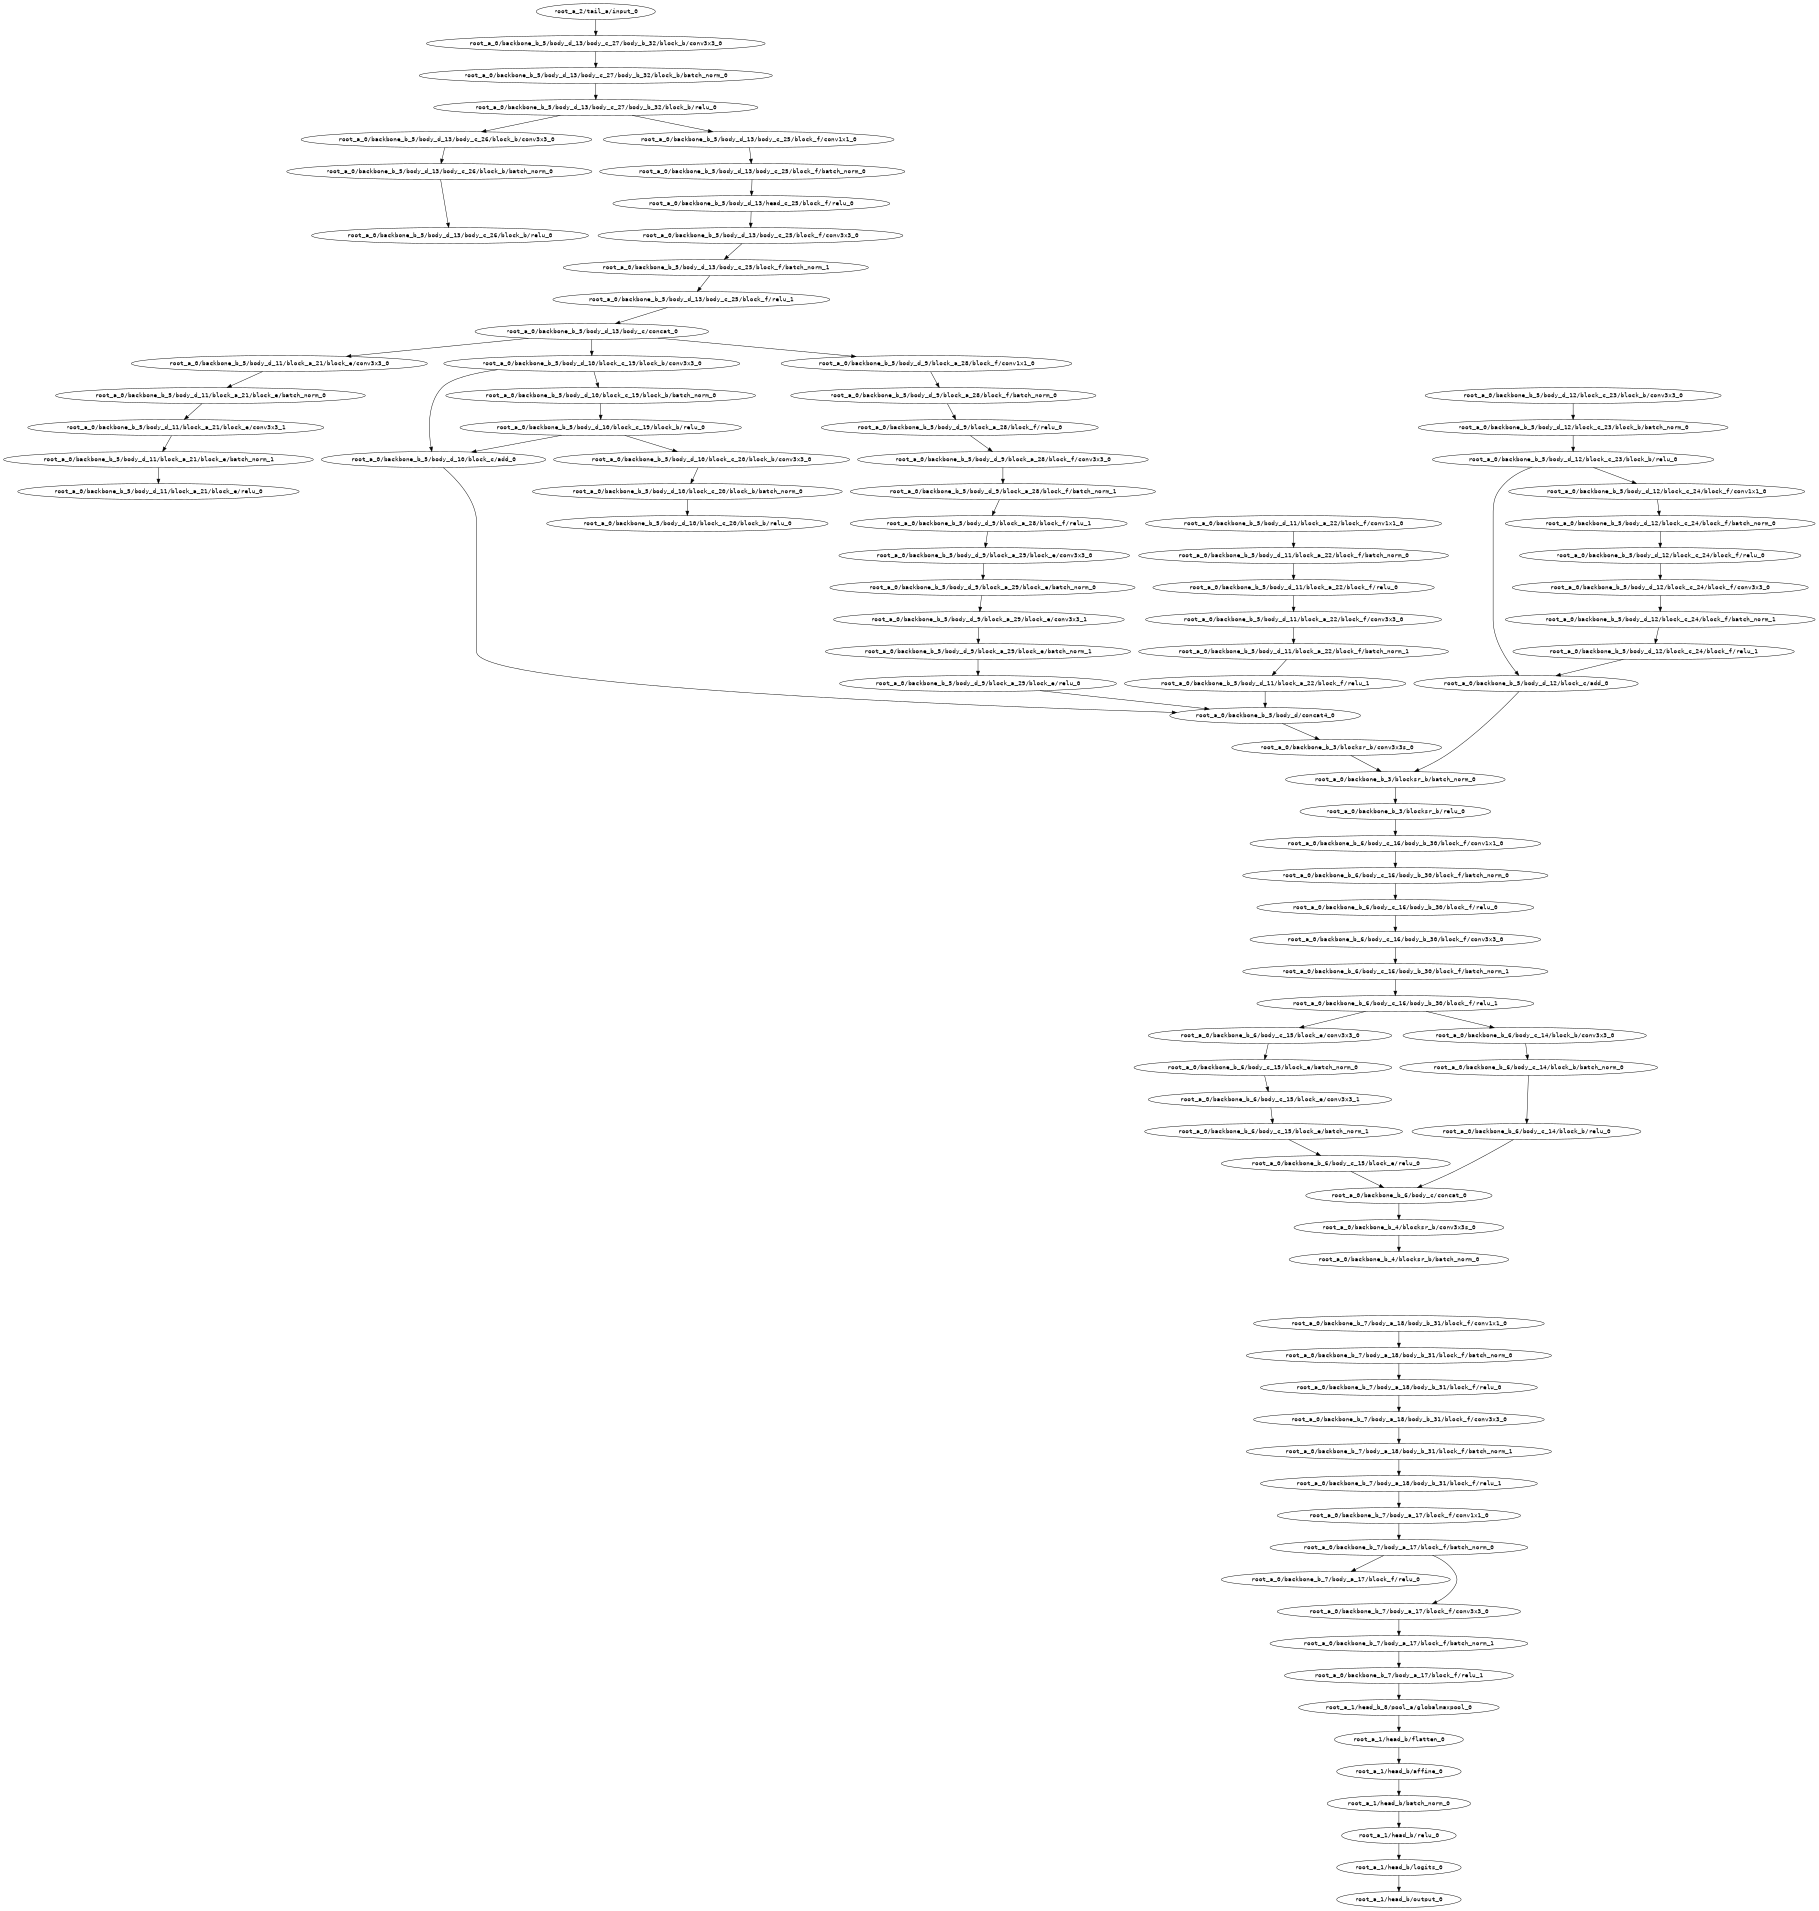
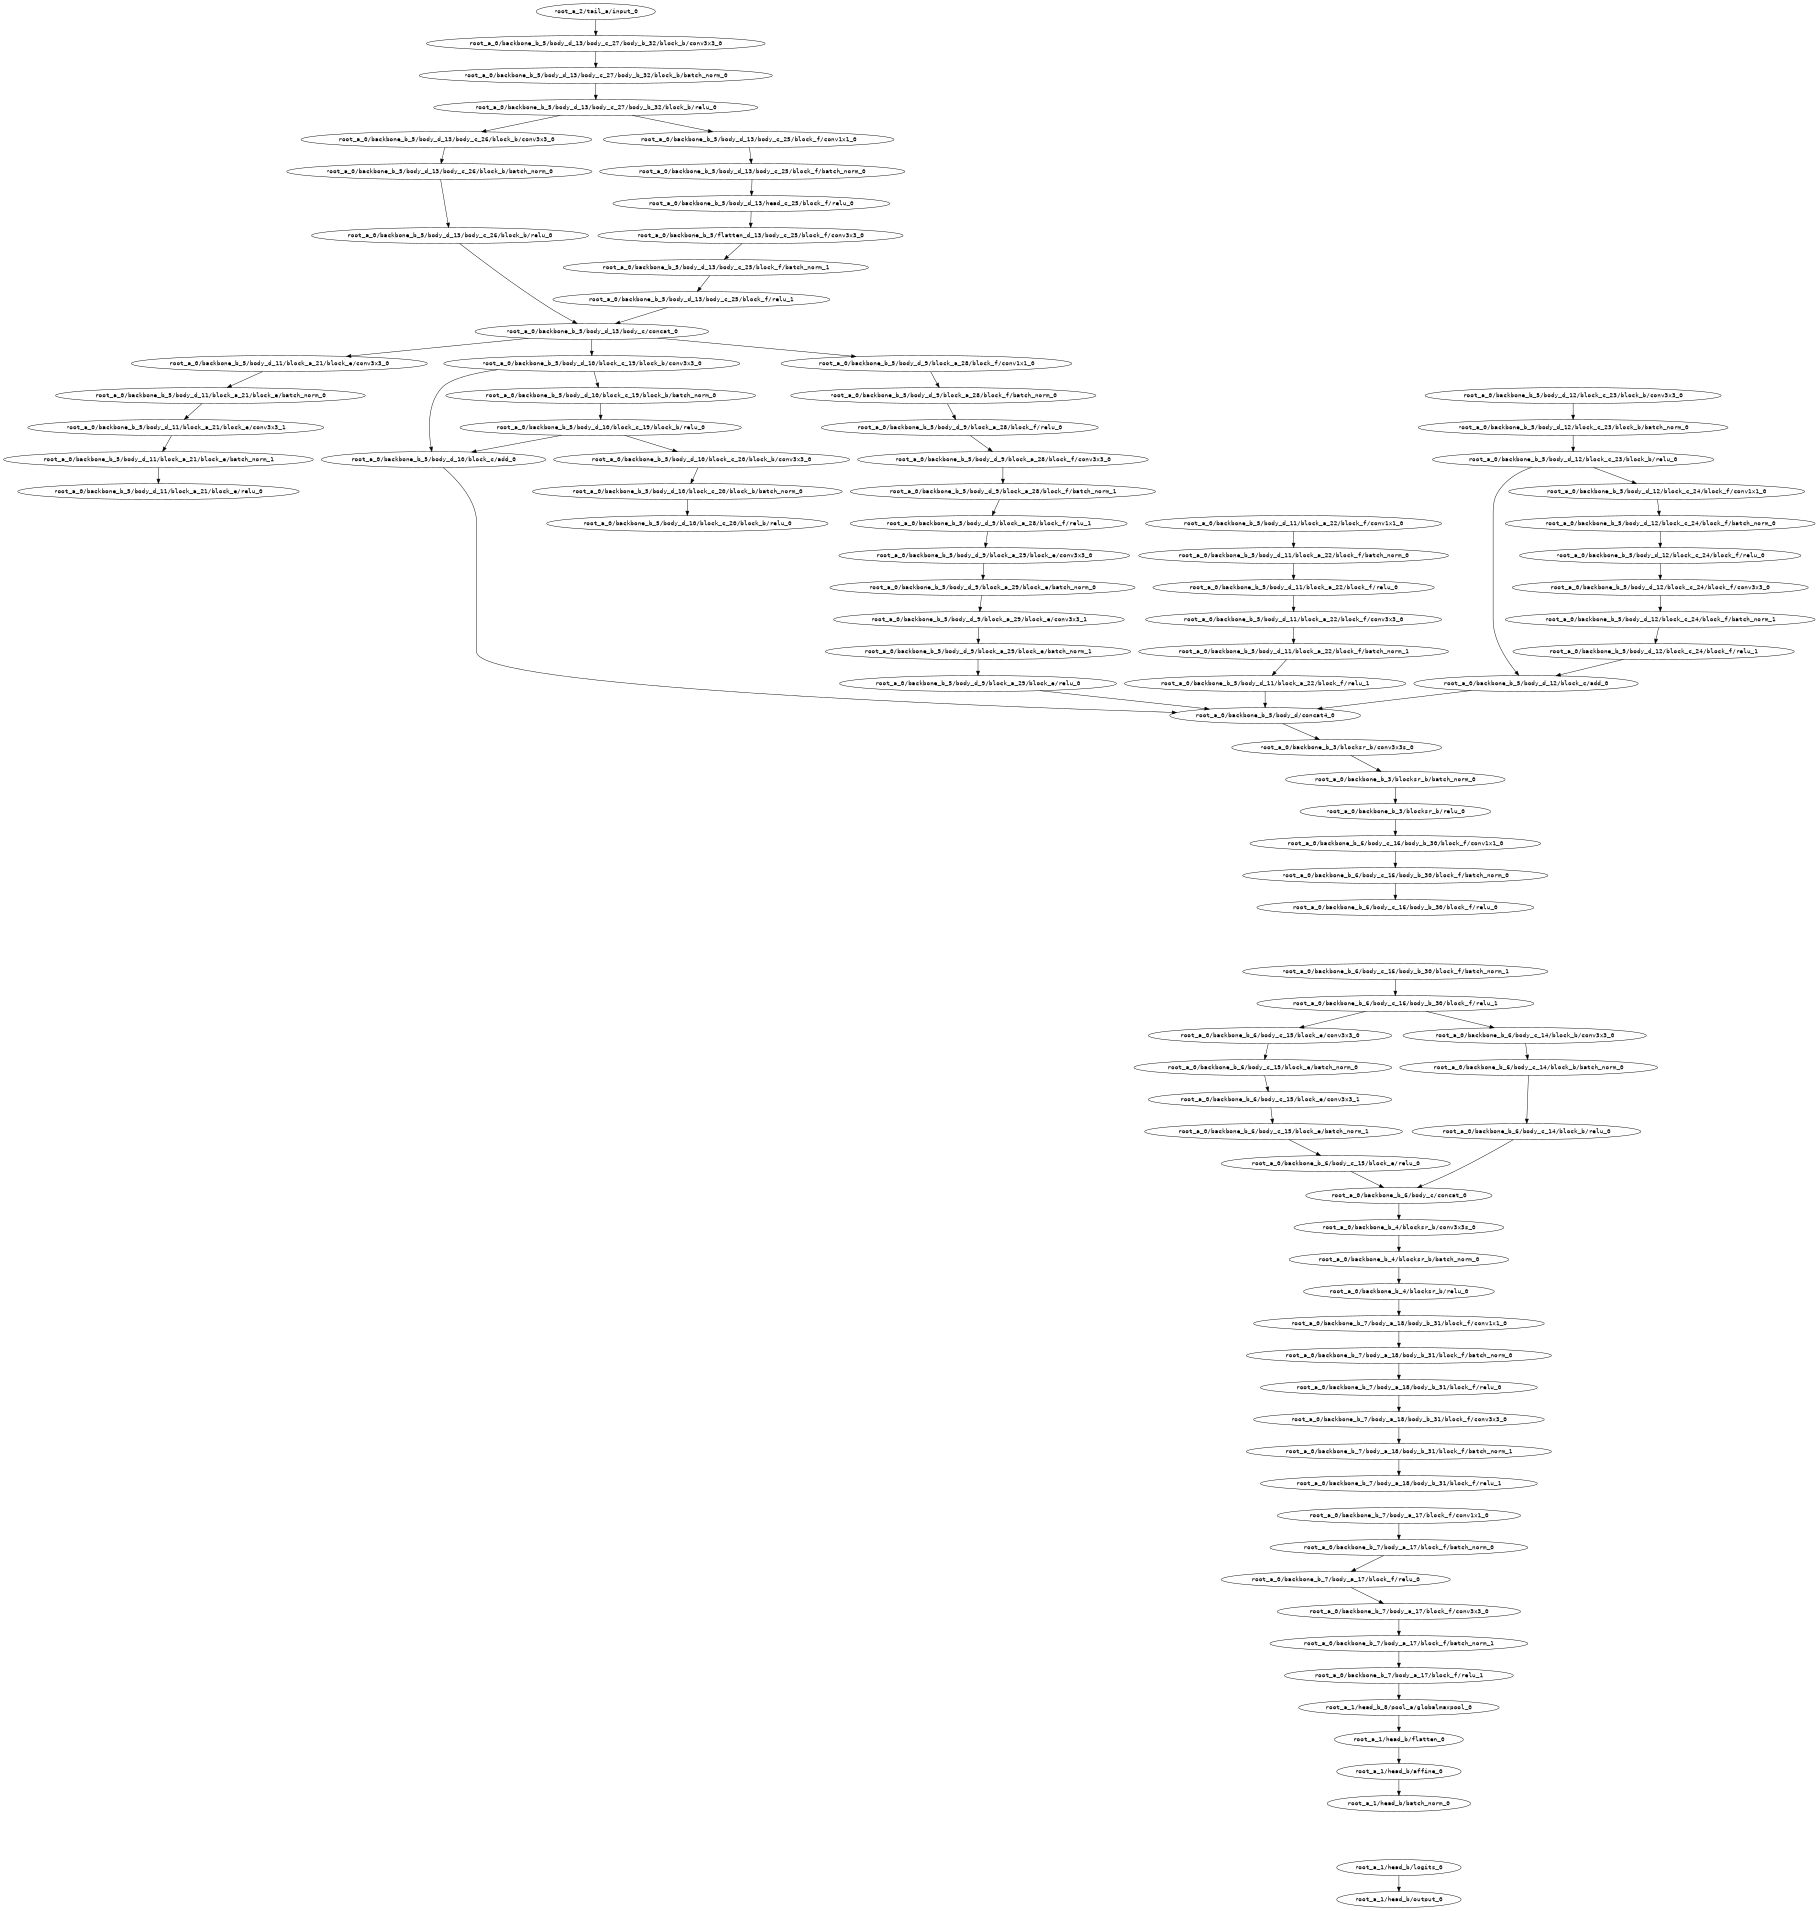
node "root_a_0/backbone_b_5/body_d_13/body_c_25/block_f/conv3x3_0": label "root_a_0/backbone_b_5/body_d_13/body_c_25/block_f/conv3x3_0" -> "root_a_0/backbone_b_5/flatten_d_13/body_c_25/block_f/conv3x3_0"
edge "root_a_0/backbone_b_5/body_d_13/body_c_26/block_b/relu_0" -> "root_a_0/backbone_b_5/body_d_13/body_c/concat_0": added
edge "root_a_0/backbone_b_5/body_d_12/block_c/add_0" -> "root_a_0/backbone_b_3/blocksr_b/batch_norm_0": now "root_a_0/backbone_b_5/body_d_12/block_c/add_0" -> "root_a_0/backbone_b_5/body_d/concat4_0"
node "root_a_0/backbone_b_6/body_c_16/body_b_30/block_f/conv3x3_0": removed
node "root_a_0/backbone_b_4/blocksr_b/relu_0": added
edge "root_a_0/backbone_b_7/body_a_18/body_b_31/block_f/relu_1" -> "root_a_0/backbone_b_7/body_a_17/block_f/conv1x1_0": removed
edge "root_a_0/backbone_b_7/body_a_17/block_f/batch_norm_0" -> "root_a_0/backbone_b_7/body_a_17/block_f/conv3x3_0": now "root_a_0/backbone_b_7/body_a_17/block_f/relu_0" -> "root_a_0/backbone_b_7/body_a_17/block_f/conv3x3_0"
node "root_a_1/head_b/relu_0": removed
